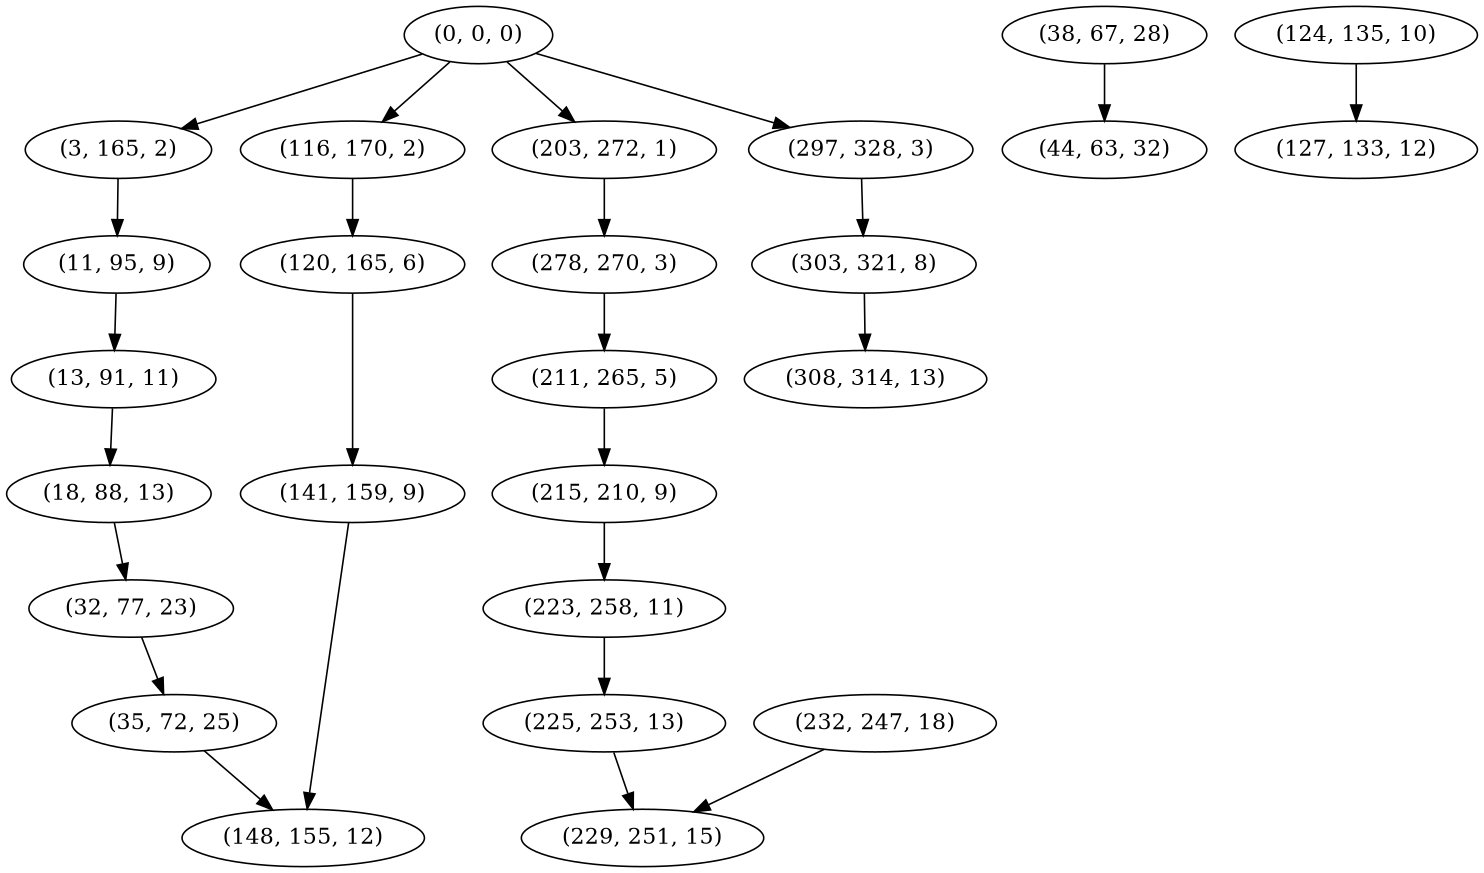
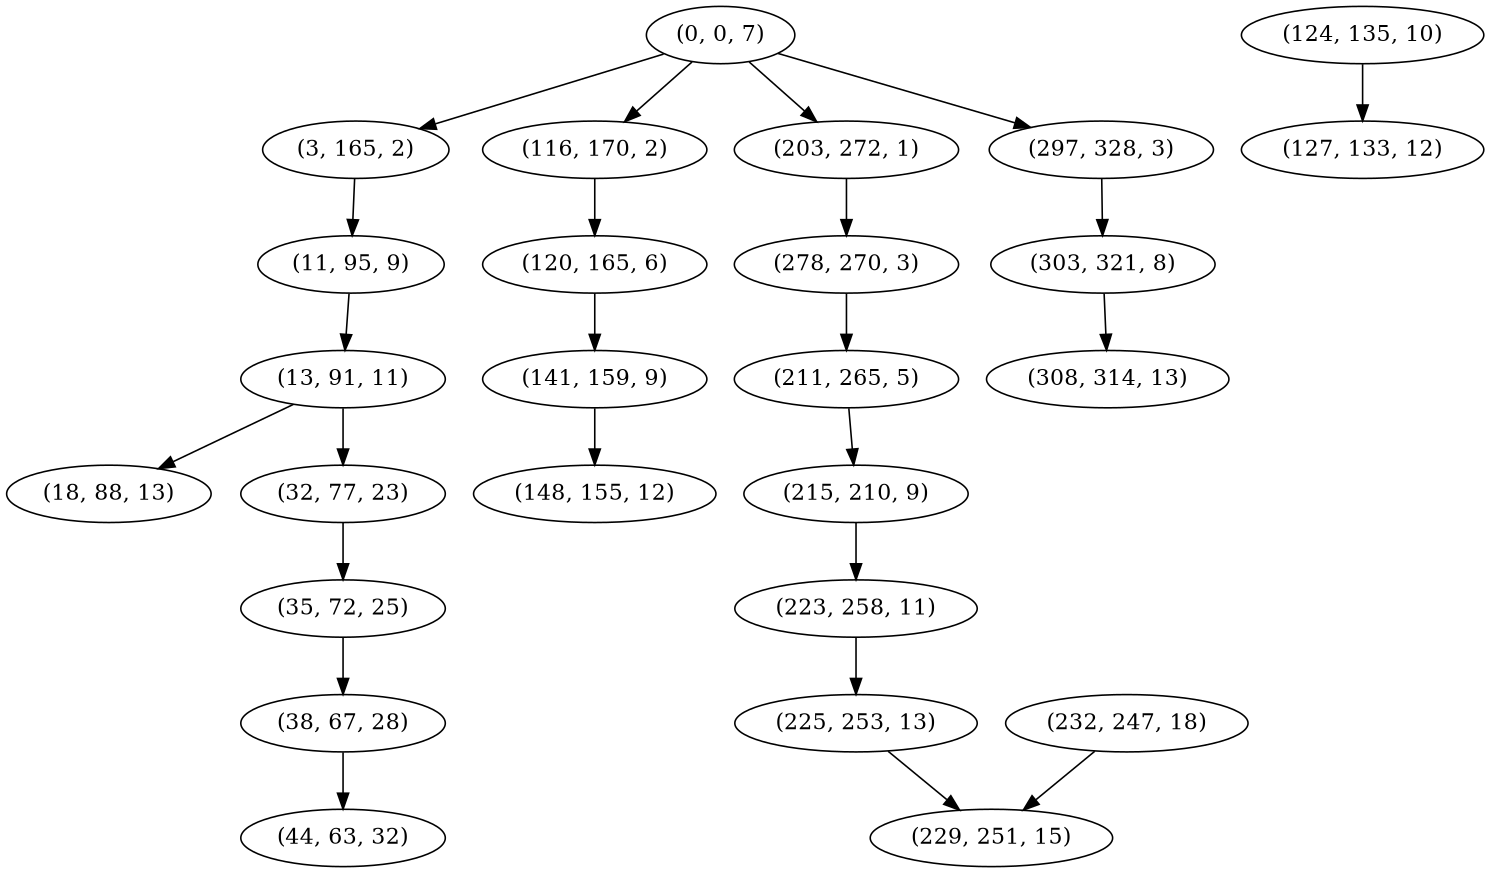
node "(0, 0, 0)": label "(0, 0, 0)" -> "(0, 0, 7)"
edge "(18, 88, 13)" -> "(32, 77, 23)": now "(13, 91, 11)" -> "(32, 77, 23)"
edge "(35, 72, 25)" -> "(148, 155, 12)": now "(35, 72, 25)" -> "(38, 67, 28)"
